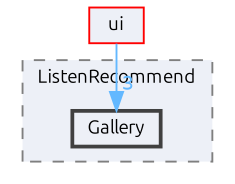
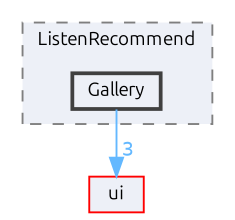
edge "ui" -> "Gallery": reversed
